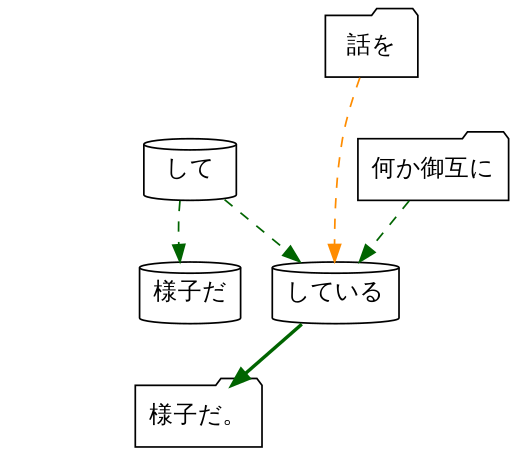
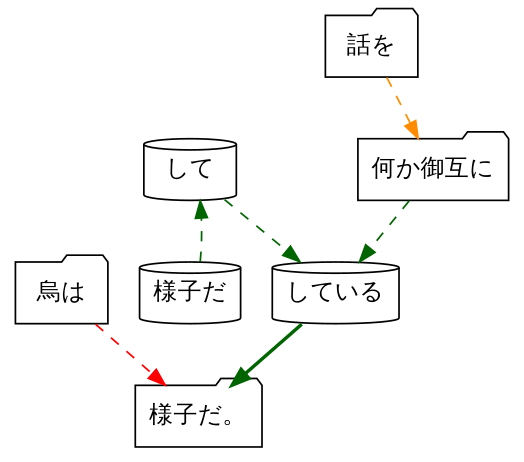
edge "話を" -> "している": now "話を" -> "何か御互に"
edge "して" -> "様子だ": reversed
node "烏は": added
